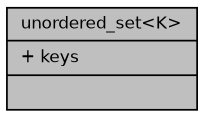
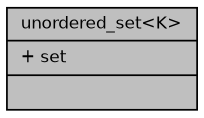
node "unordered_set<K>": text "+ keys" -> "+ set"
